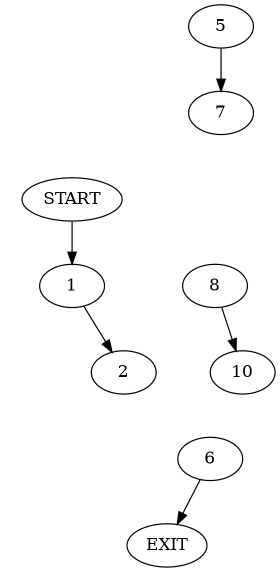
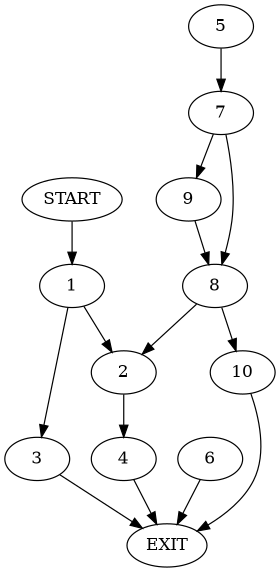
edge "7" -> "8": added
node "9": added
edge "8" -> "2": added
node "3": added
node "4": added
edge "10" -> "EXIT": added
